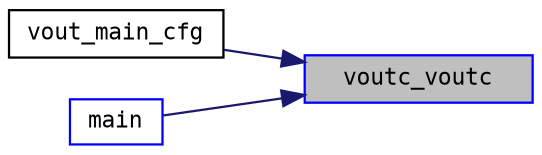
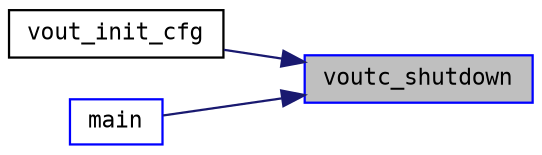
node "vout_main_cfg": label "vout_main_cfg" -> "vout_init_cfg"
node "voutc_voutc": label "voutc_voutc" -> "voutc_shutdown"
